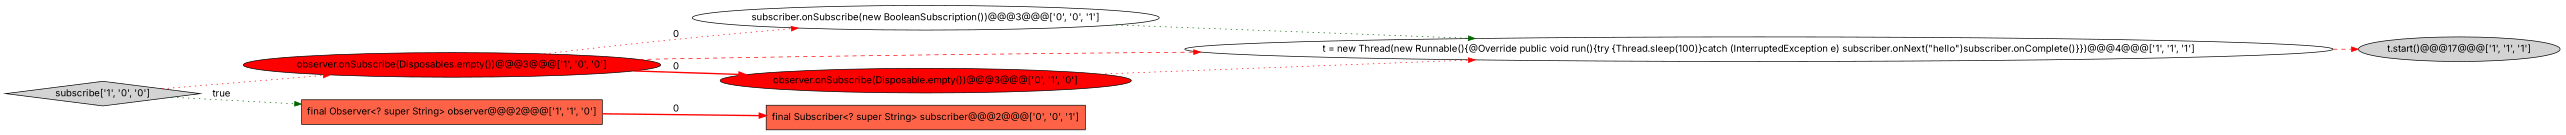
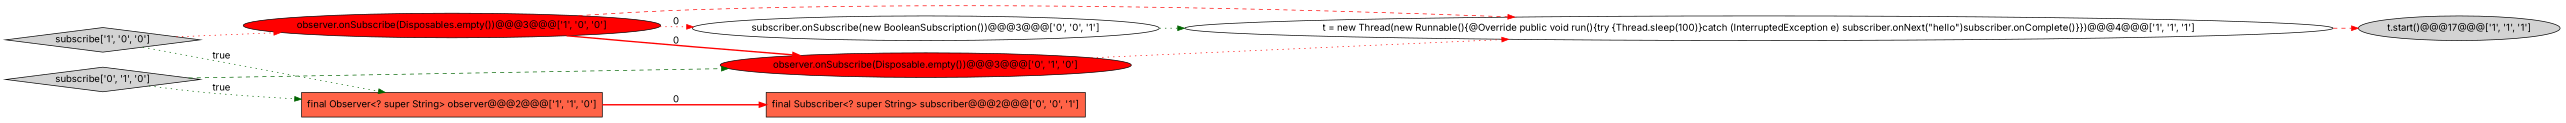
node "subscribe['0', '1', '0']": added
